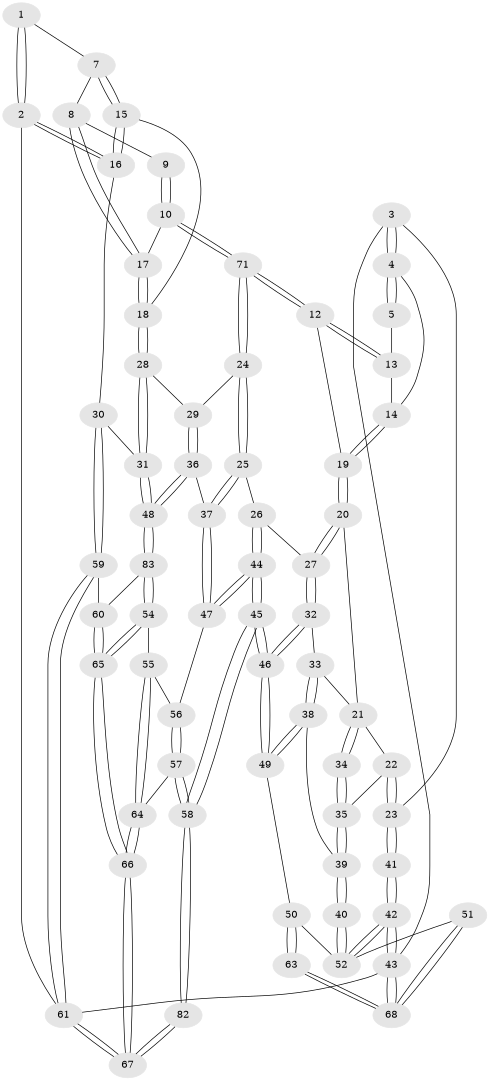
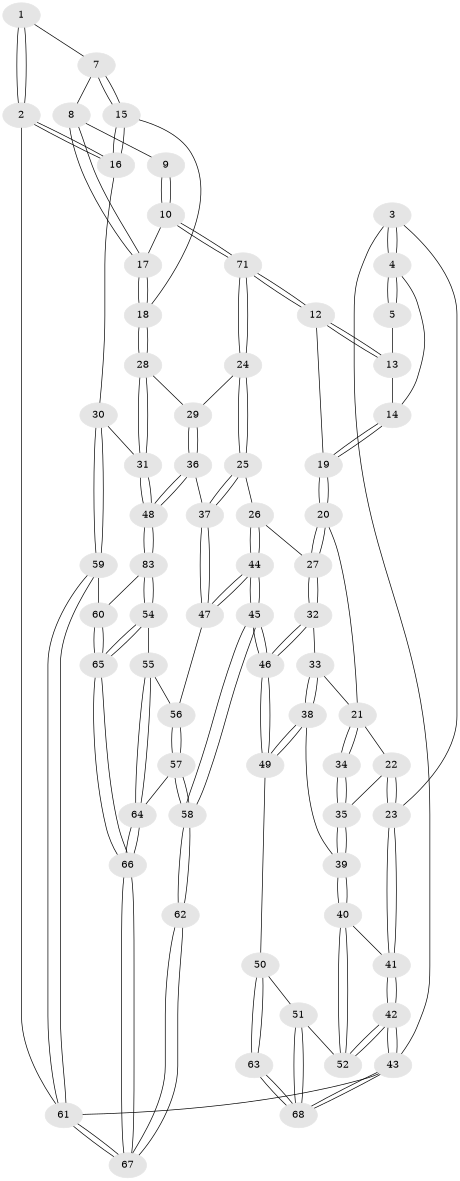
edge "50" -- "52": now "50" -- "51"
edge "40" -- "41": added
node "82": label "82" -> "62"
